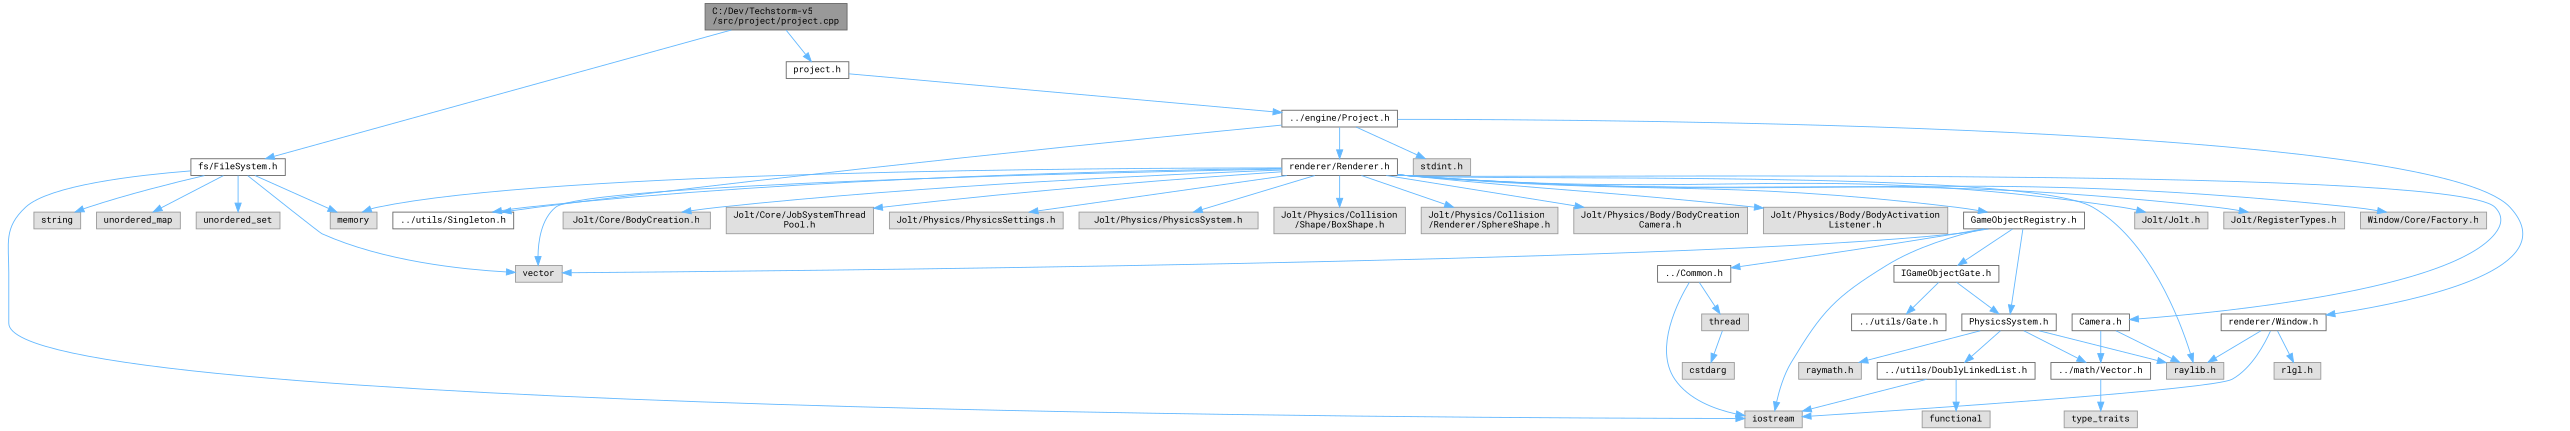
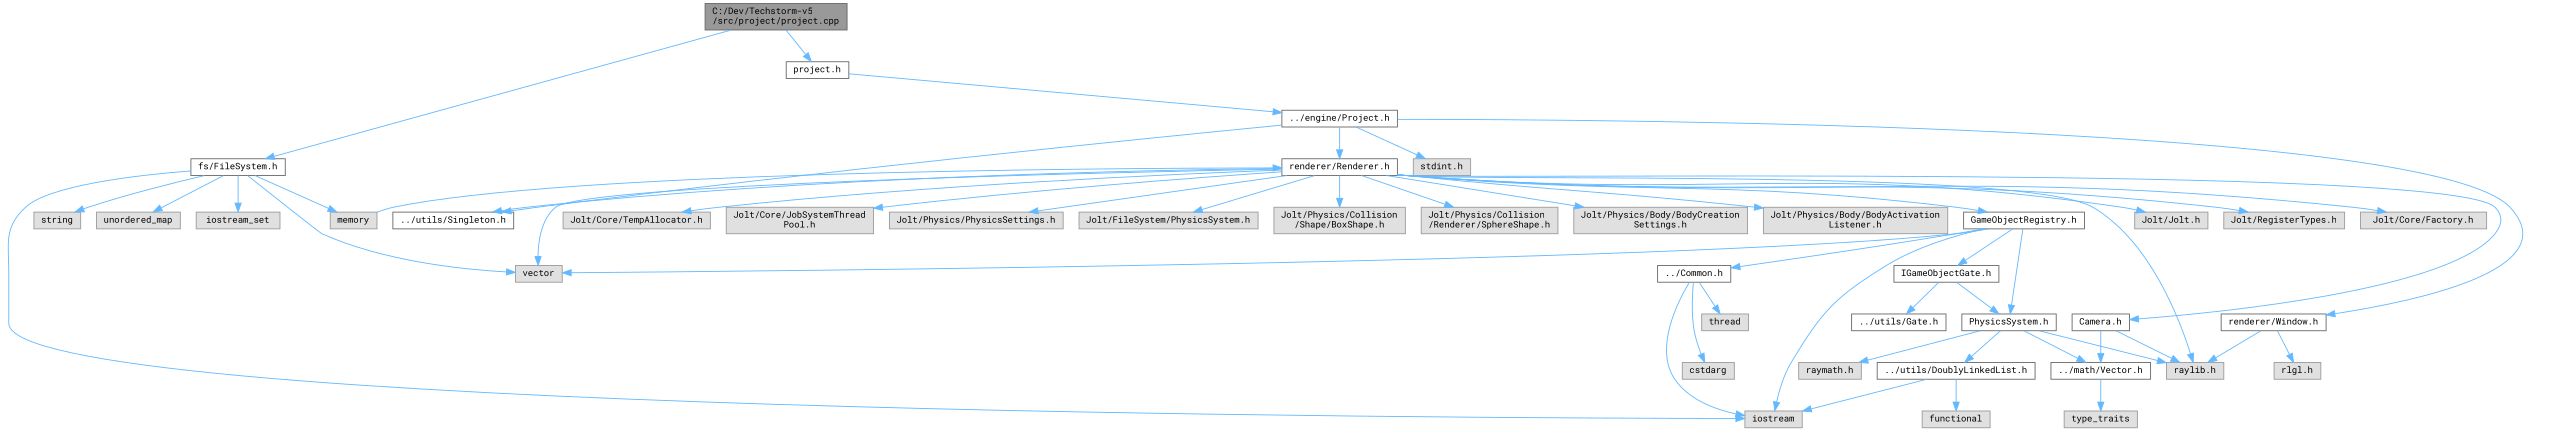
edge "renderer/Renderer.h" -> "memory": reversed
node "unordered_set": label "unordered_set" -> "iostream_set"
node "Jolt/Core/BodyCreation.h": label "Jolt/Core/BodyCreation.h" -> "Jolt/Core/TempAllocator.h"
node "Jolt/Physics/PhysicsSystem.h": label "Jolt/Physics/PhysicsSystem.h" -> "Jolt/FileSystem/PhysicsSystem.h"
node "Jolt/Physics/Body/BodyCreation Camera.h": label "Jolt/Physics/Body/BodyCreation Camera.h" -> "Jolt/Physics/Body/BodyCreation Settings.h"
node "Window/Core/Factory.h": label "Window/Core/Factory.h" -> "Jolt/Core/Factory.h"
edge "thread" -> "cstdarg": now "../Common.h" -> "cstdarg"
edge "renderer/Window.h" -> "iostream": removed
